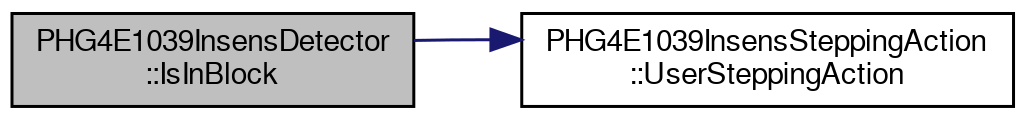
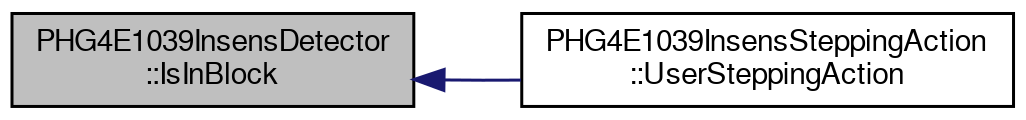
edge "PHG4E1039InsensDetector ::IsInBlock" -> "PHG4E1039InsensSteppingAction ::UserSteppingAction": reversed
